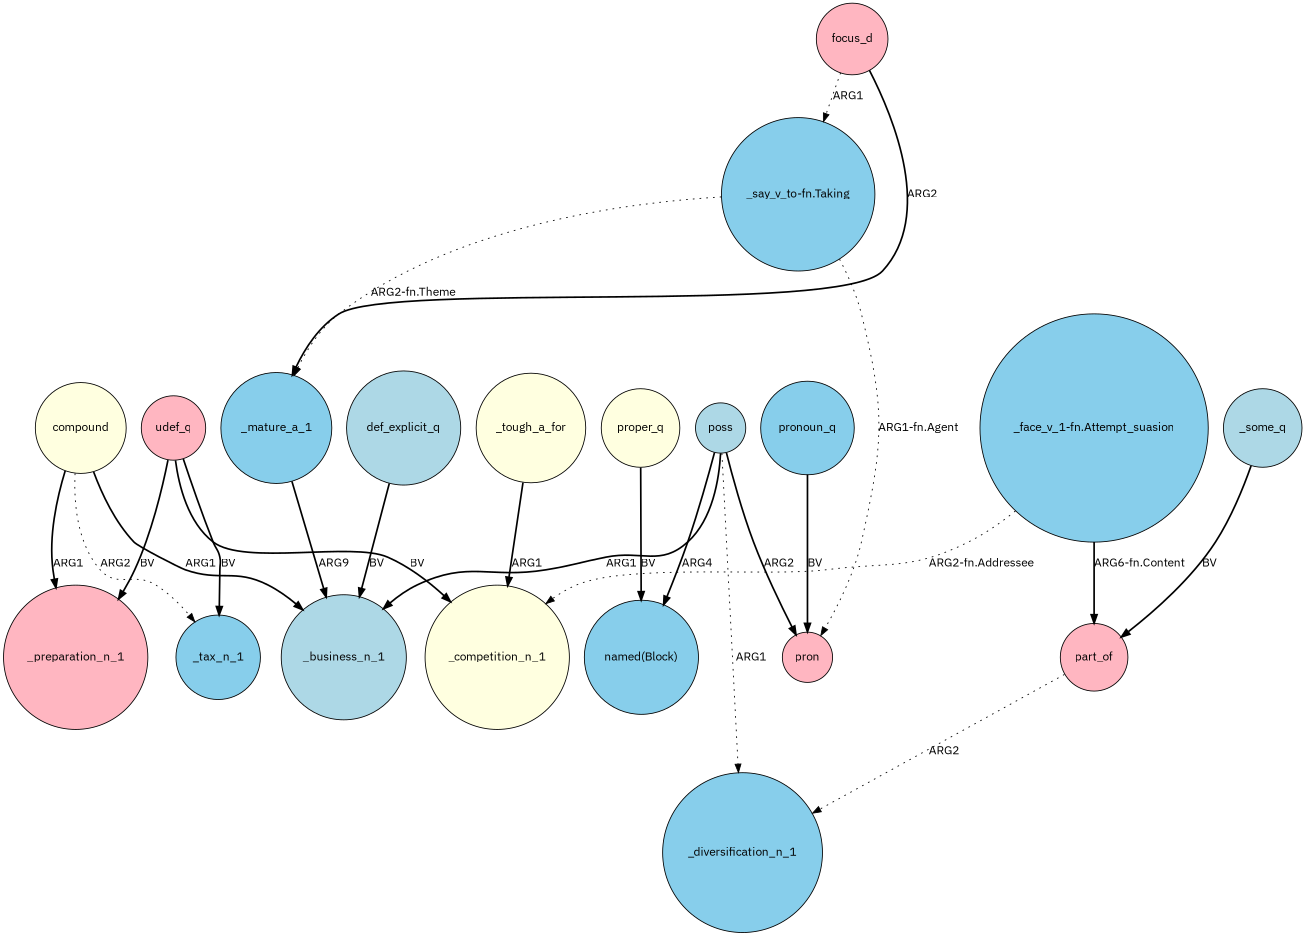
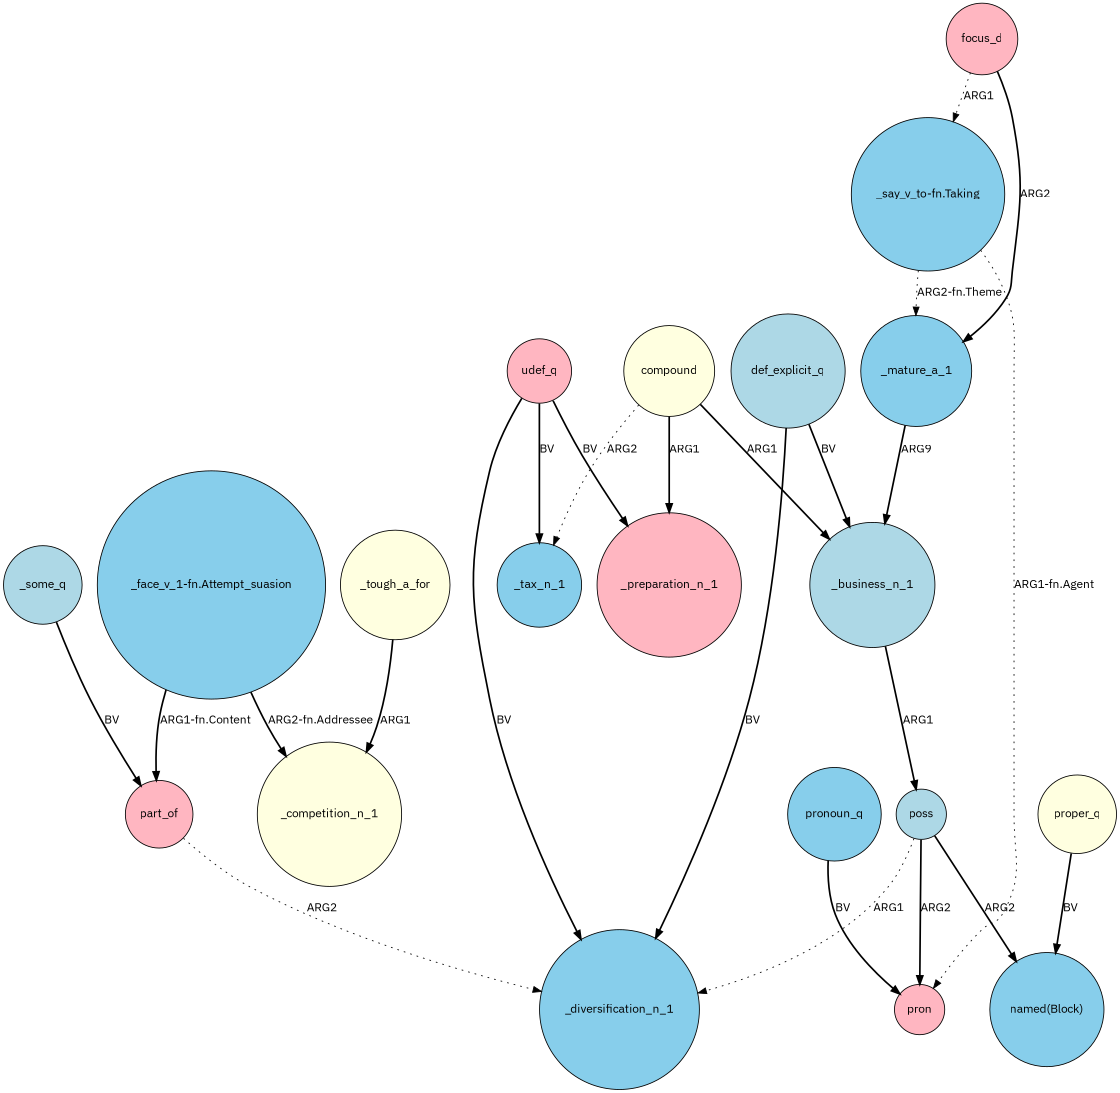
edge "udef_q" -> "_competition_n_1": now "udef_q" -> "_diversification_n_1"
edge "poss" -> "_business_n_1": reversed
edge "poss" -> "named(Block)": label "ARG4" -> "ARG2"
edge "_face_v_1-fn.Attempt_suasion" -> "part_of": label "ARG6-fn.Content" -> "ARG1-fn.Content"
edge "_face_v_1-fn.Attempt_suasion" -> "_competition_n_1": style dotted -> bold
edge "def_explicit_q" -> "_diversification_n_1": added, label "BV"
